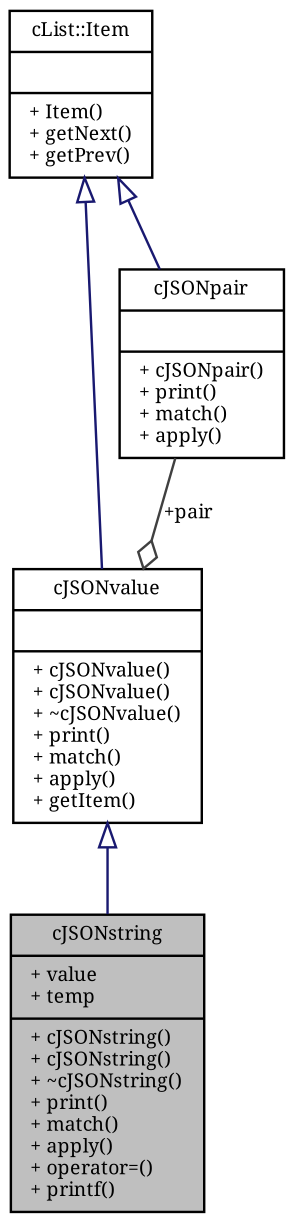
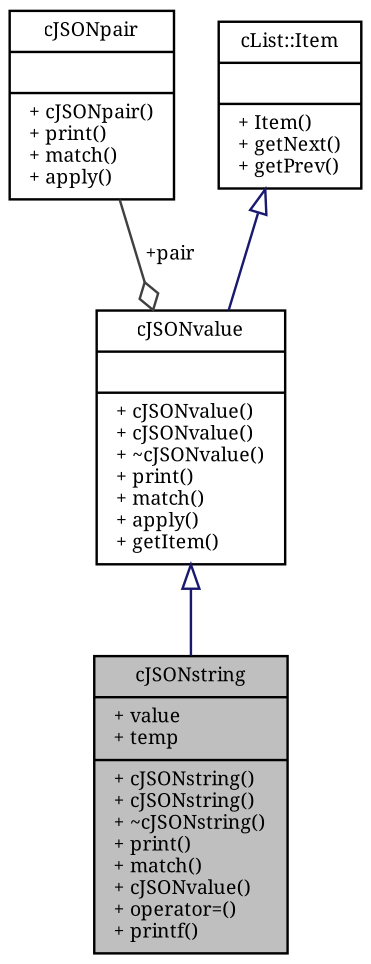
edge "cJSONpair" -> "cList::Item": removed
node "cJSONstring": text "+ apply()" -> "+ cJSONvalue()"
